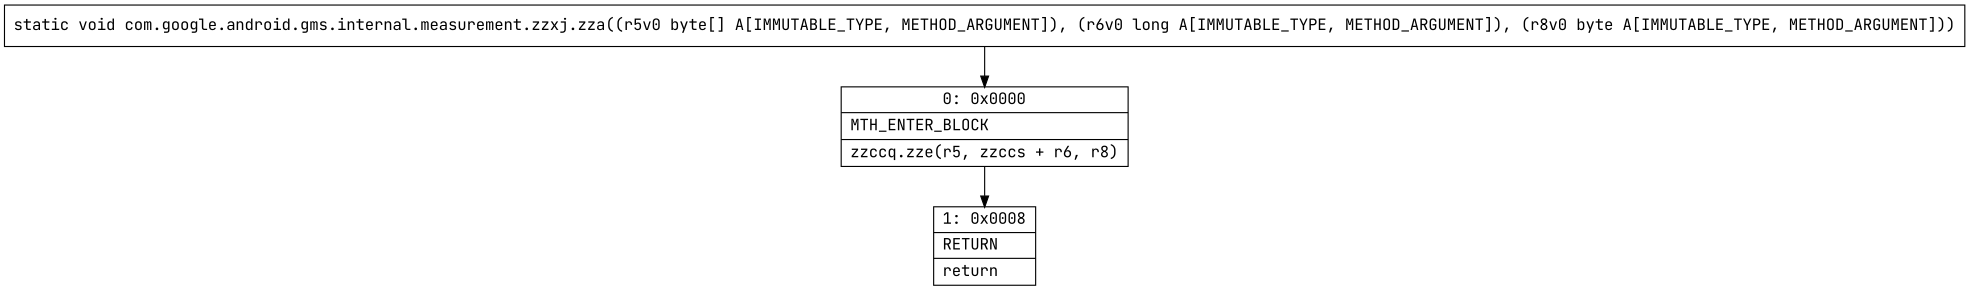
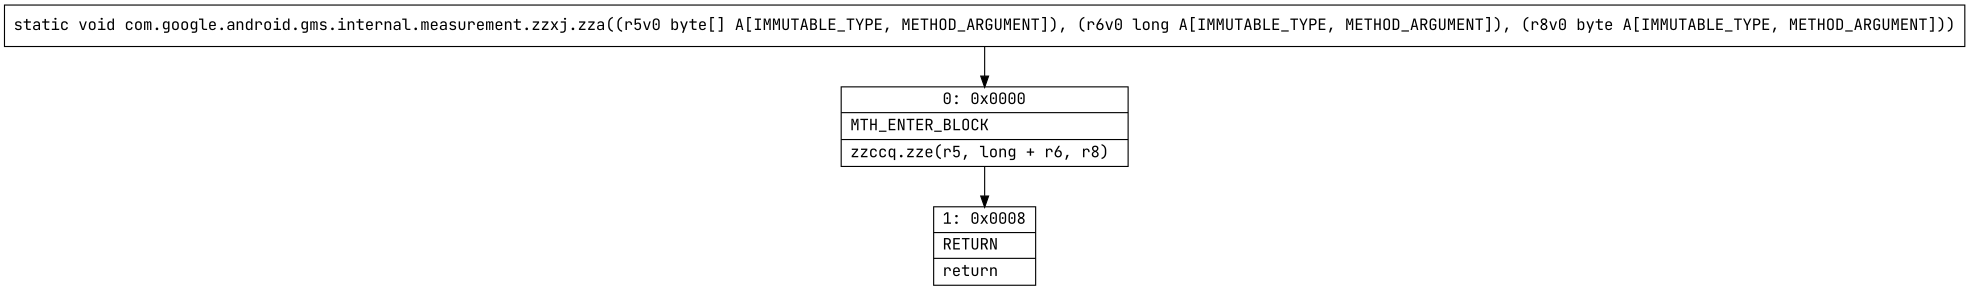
node "0: 0x0000": text "zzccq.zze(r5, zzccs + r6, r8)" -> "zzccq.zze(r5, long + r6, r8)"
